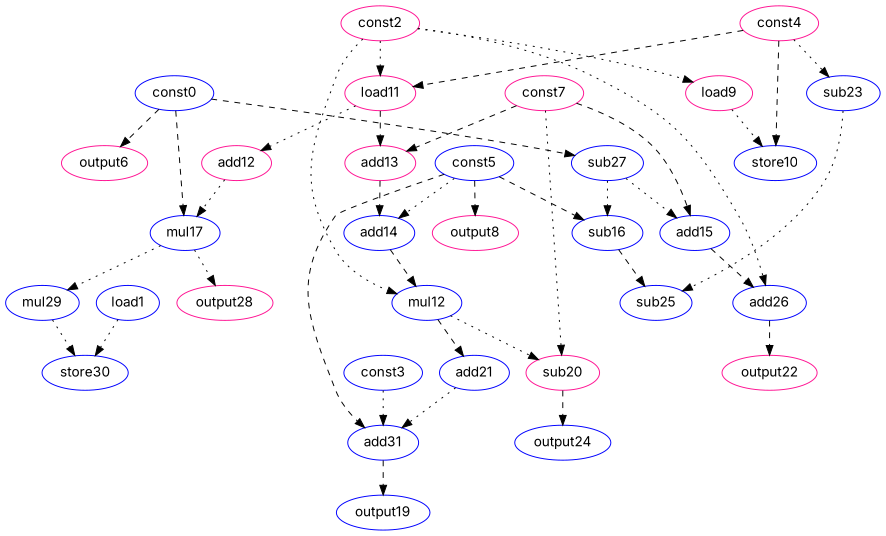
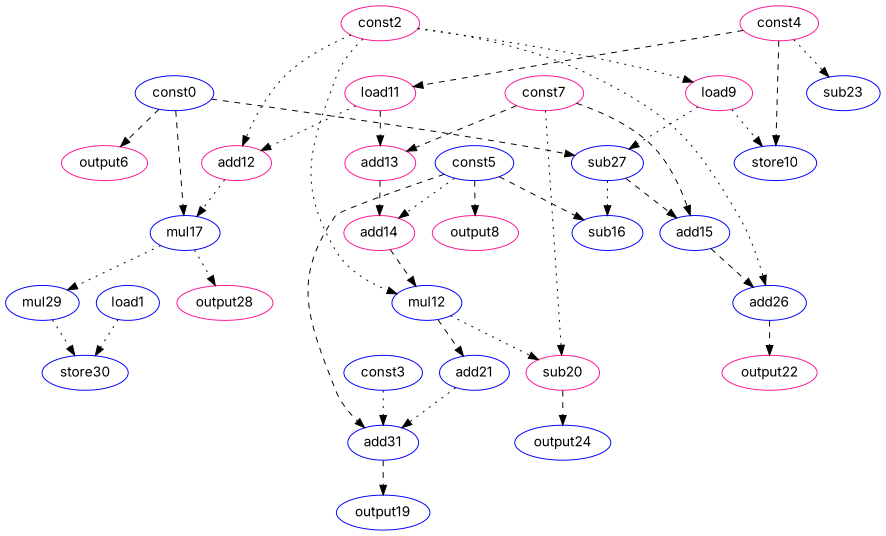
edge "const2" -> "load11": now "const2" -> "add12"
edge "load9" -> "sub27": added
edge "sub27" -> "add15": style dotted -> dashed
node "add14": color blue -> deeppink
node "sub25": removed
